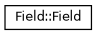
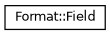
node "Field::Field": label "Field::Field" -> "Format::Field"
